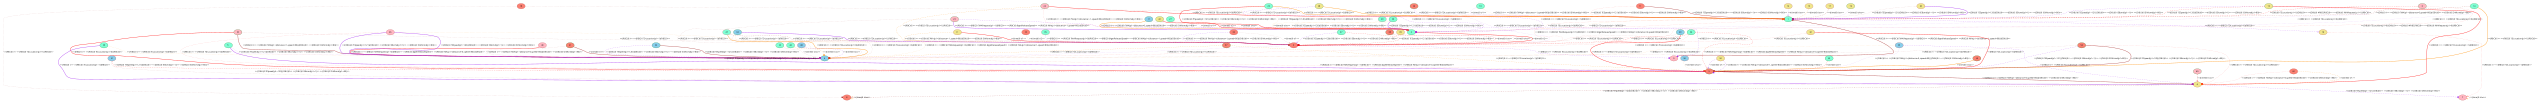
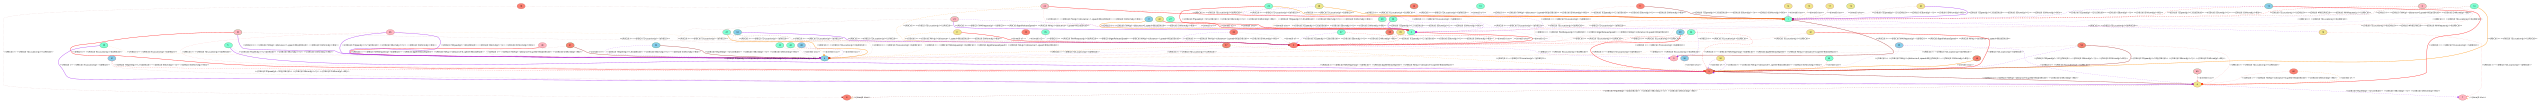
node "15": fillcolor khaki -> skyblue
edge "1" -> "16": reversed
edge "45" -> "4": color brown -> purple
